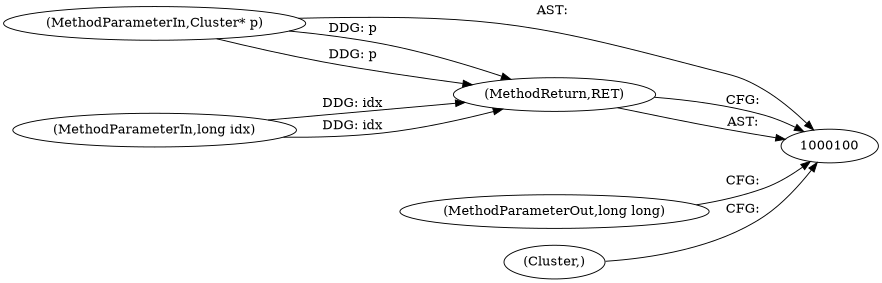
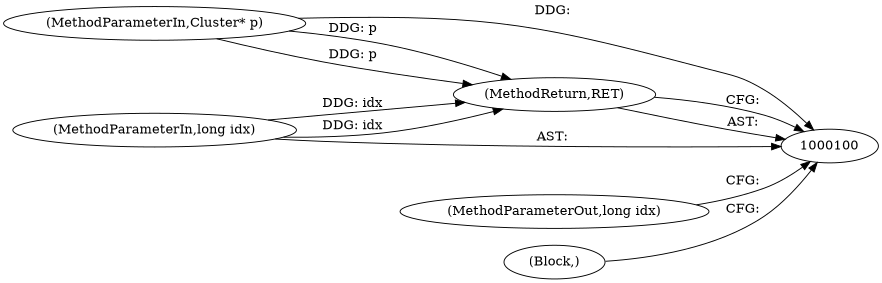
edge "(MethodParameterIn,Cluster* p)" -> "1000100": label "AST: " -> "DDG: "
edge "(MethodParameterIn,long idx)" -> "1000100": added, label "AST:"
node "(MethodParameterOut,long long)": label "(MethodParameterOut,long long)" -> "(MethodParameterOut,long idx)"
node "(Cluster,)": label "(Cluster,)" -> "(Block,)"
